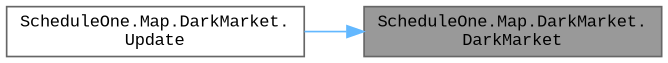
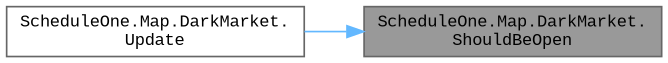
node "ScheduleOne.Map.DarkMarket. DarkMarket": label "ScheduleOne.Map.DarkMarket. DarkMarket" -> "ScheduleOne.Map.DarkMarket. ShouldBeOpen"
